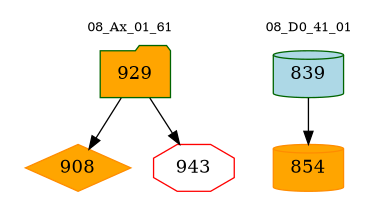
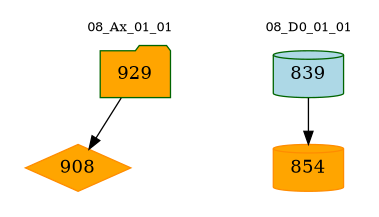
cluster "08_Ax_01_61": label "08_Ax_01_61" -> "08_Ax_01_01"
cluster "08_D0_41_01": label "08_D0_41_01" -> "08_D0_01_01"
node "943": removed
